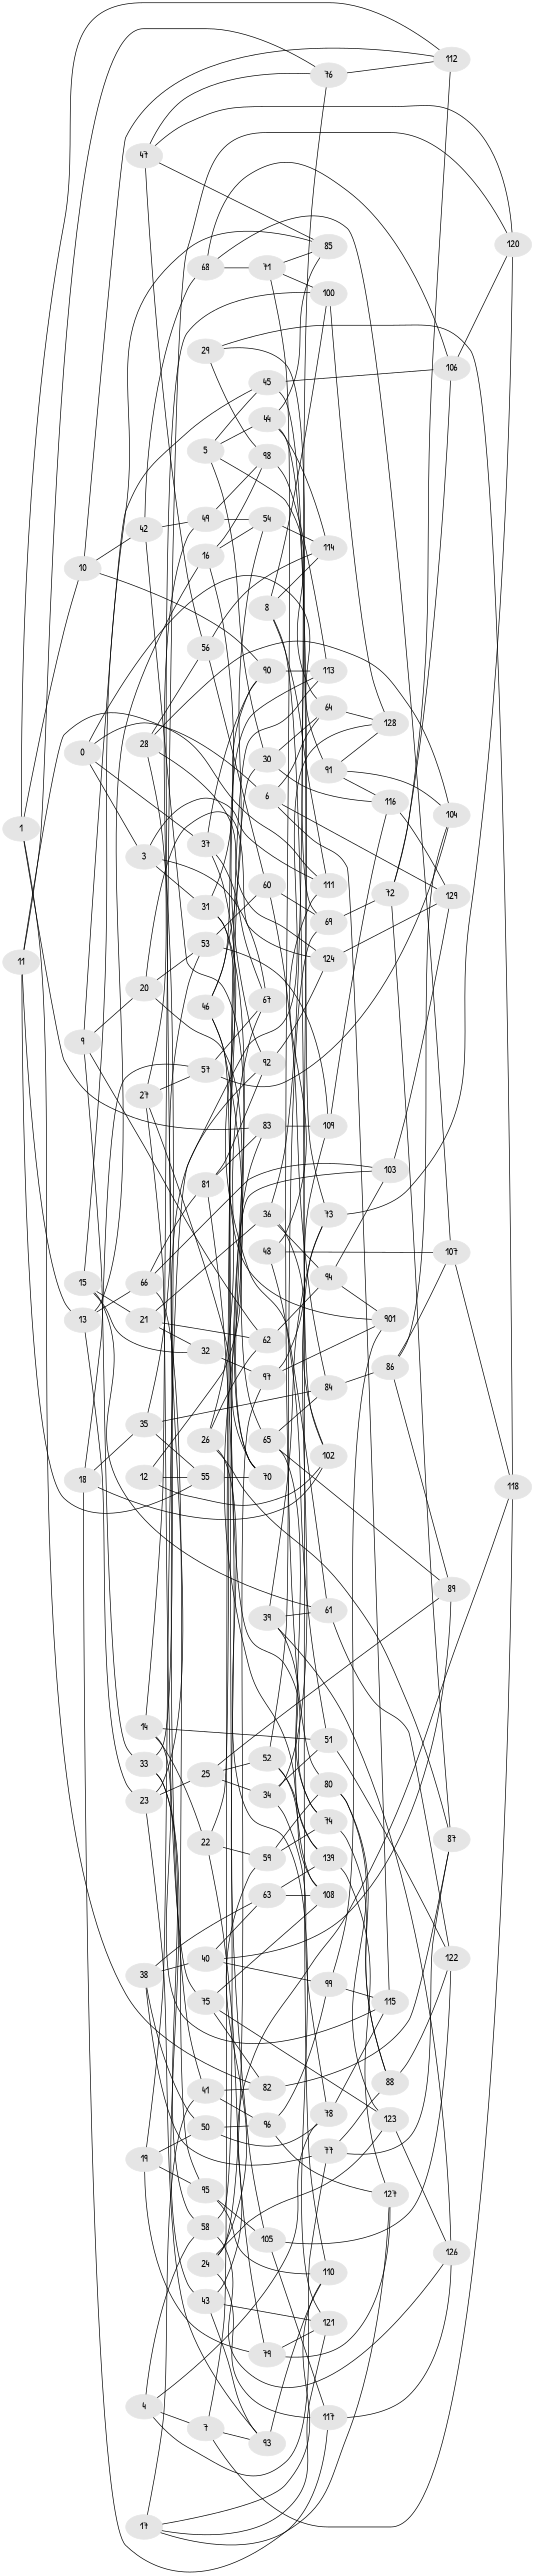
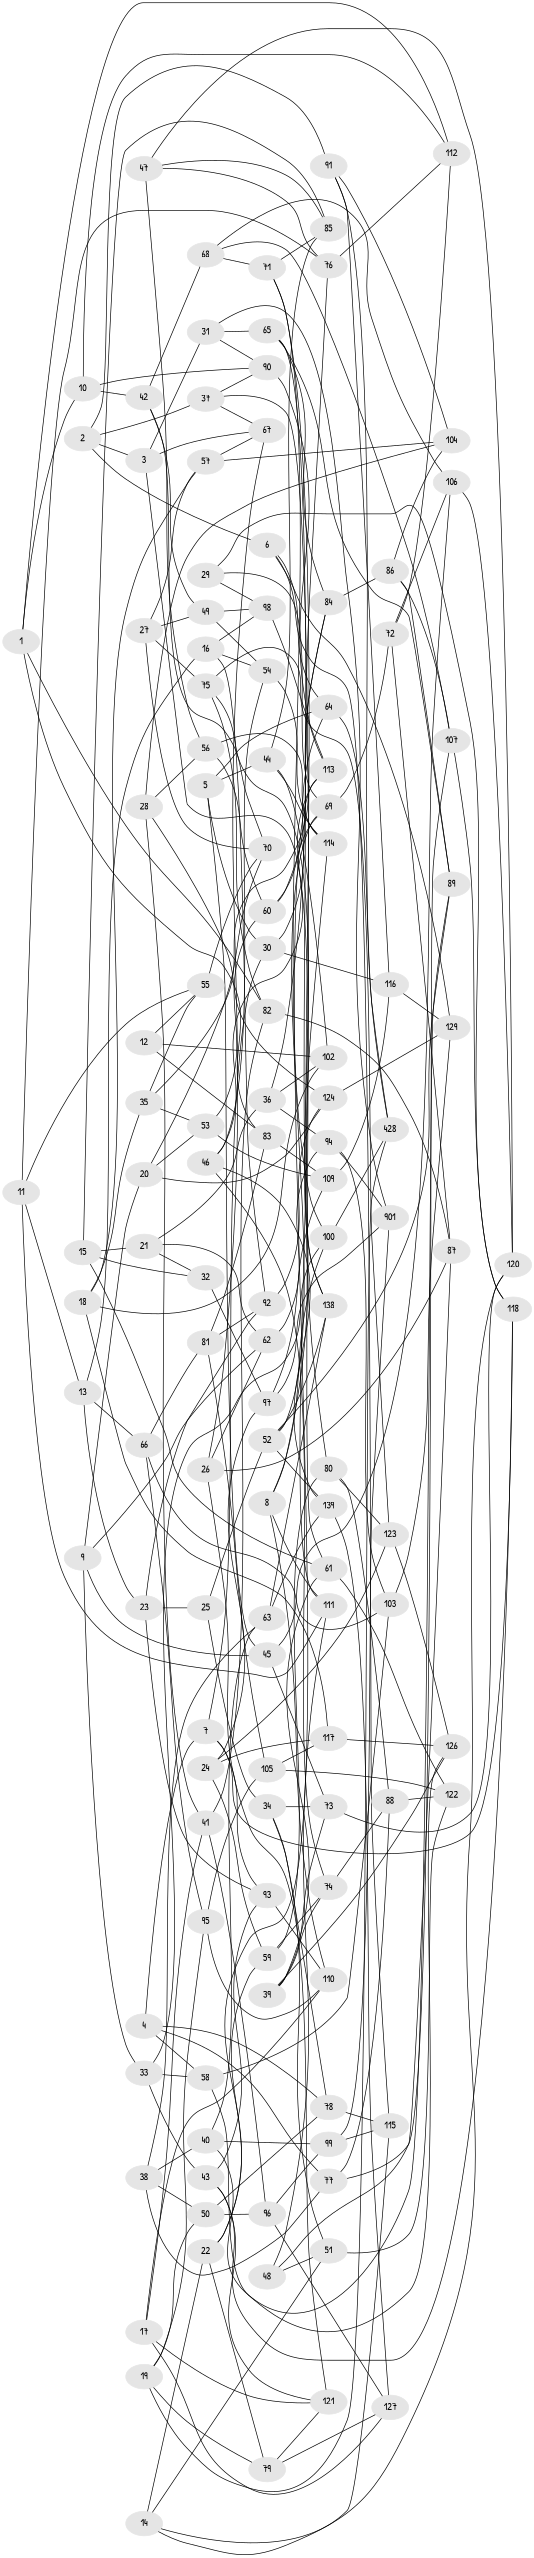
node "128": label "128" -> "428"
node "0": label "0" -> "2"
edge "89" -- "25": now "89" -- "52"
node "108": label "108" -> "138"
